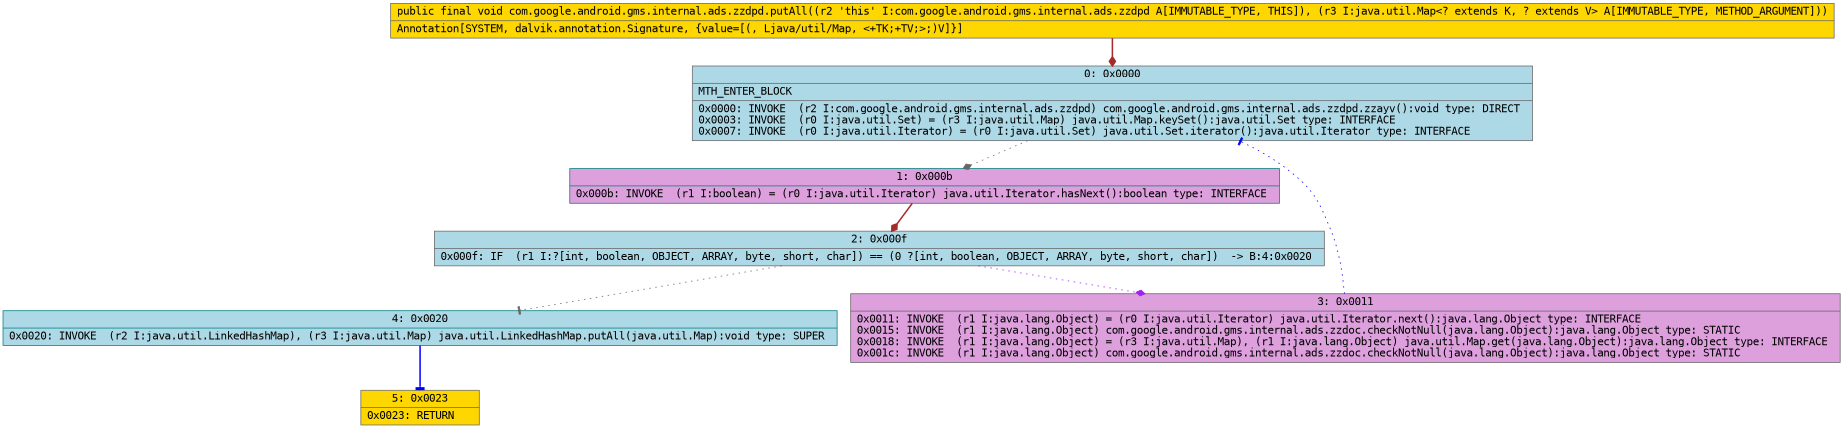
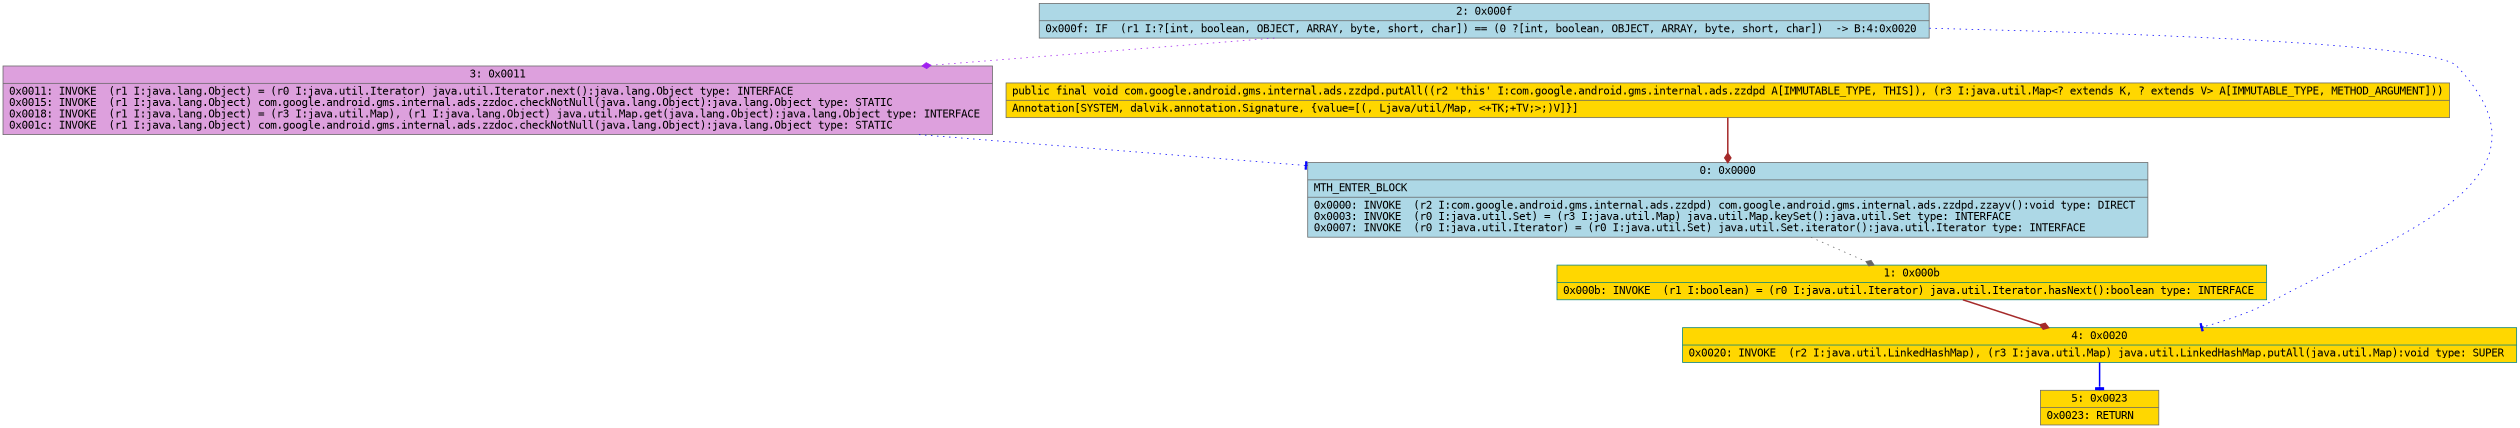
node "1: 0x000b": fillcolor plum -> gold
edge "1: 0x000b" -> "2: 0x000f": now "1: 0x000b" -> "4: 0x0020"
edge "2: 0x000f" -> "4: 0x0020": color gray40 -> blue
node "4: 0x0020": fillcolor lightblue -> gold
